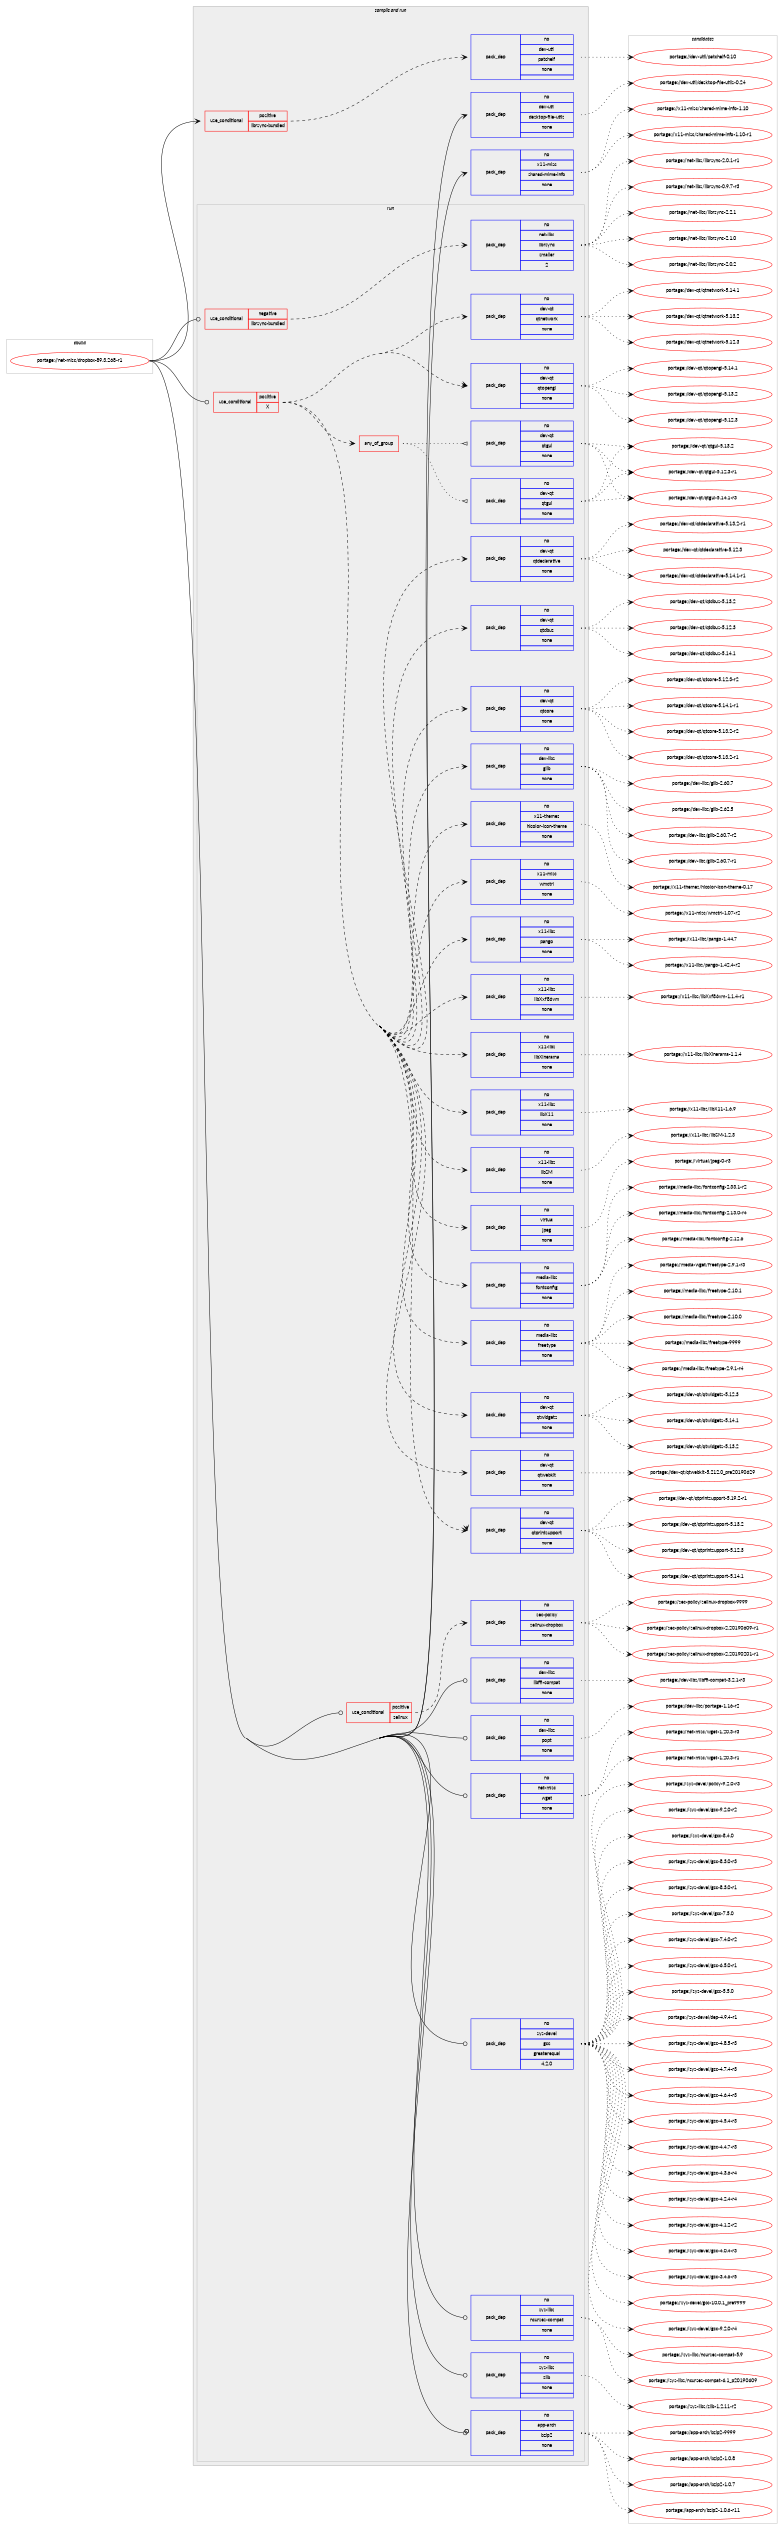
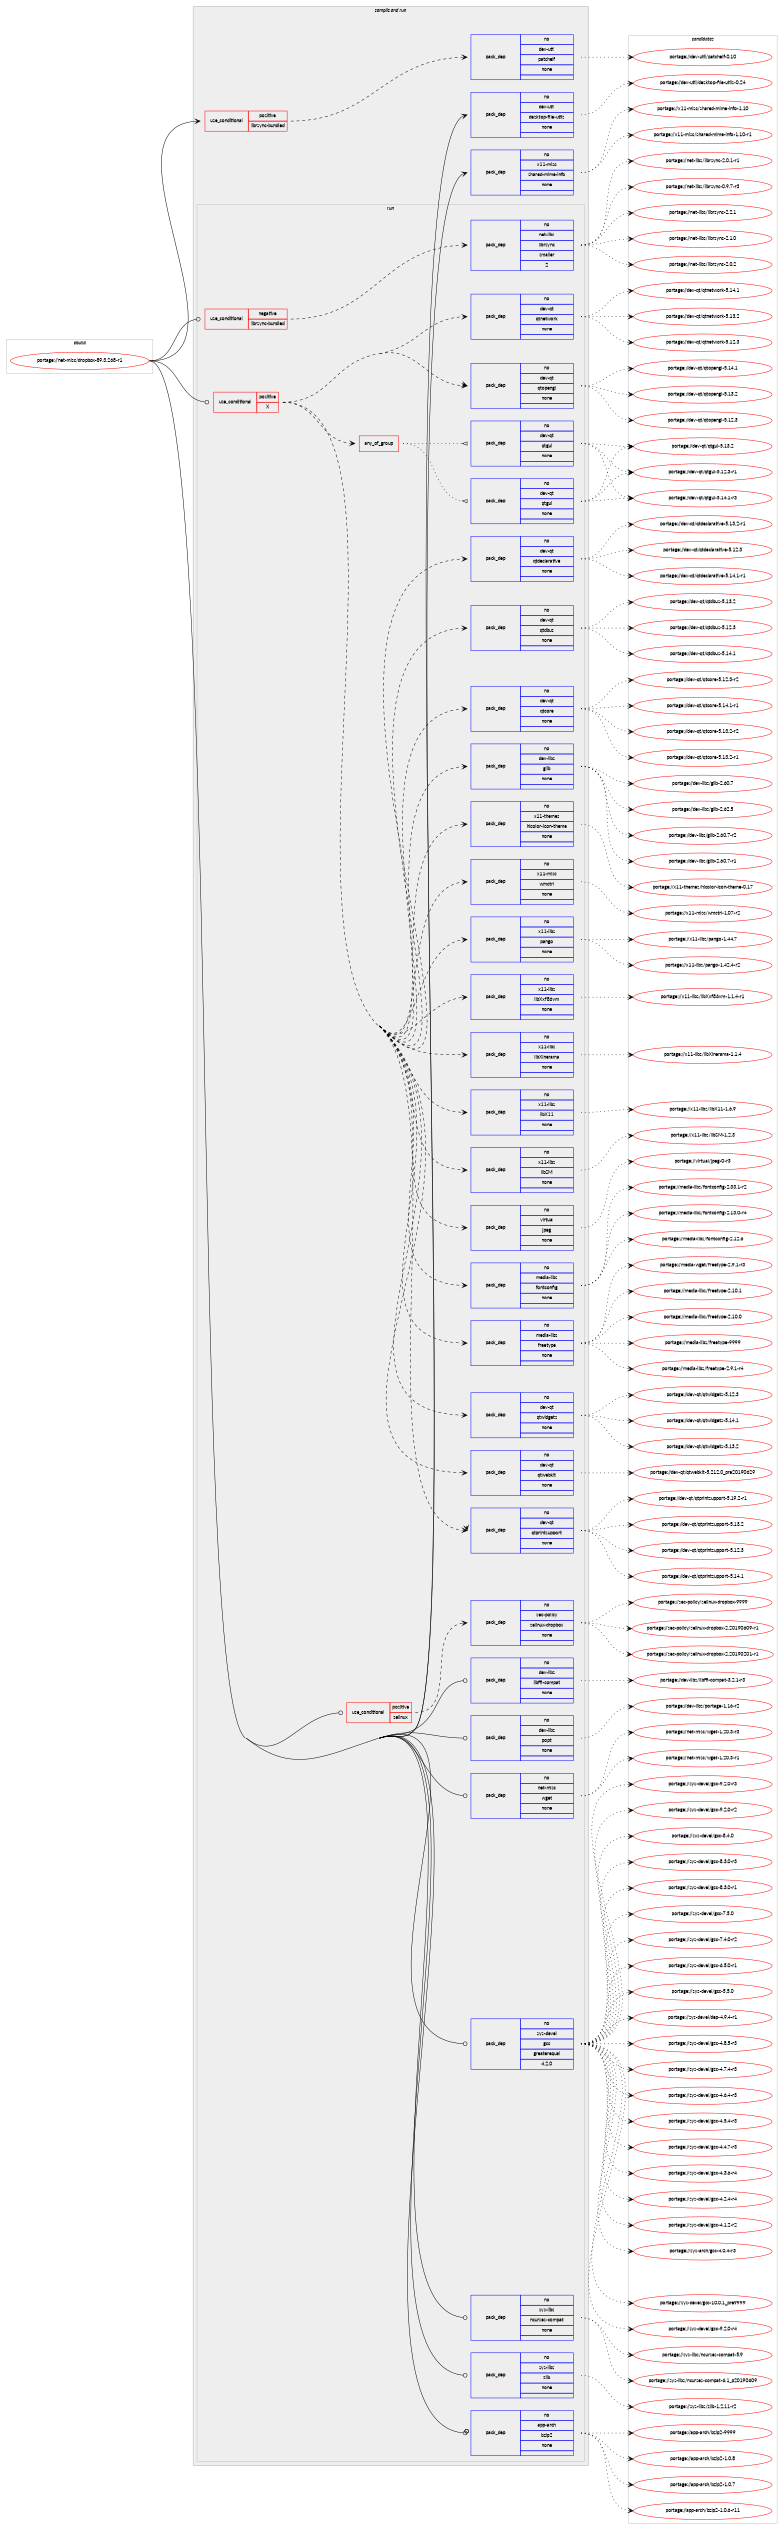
node "portage://sys-devel/policy-9.2.0-r3": label "portage://sys-devel/policy-9.2.0-r3" -> "portage://sys-devel/gcc-9.2.0-r3"
node "portage://sys-devel/gcc-4.0.4-r3": label "portage://sys-devel/gcc-4.0.4-r3" -> "portage://sys-arch/gcc-4.0.4-r3"
node "portage://sys-devel/gcc-3.4.6-r5": removed
